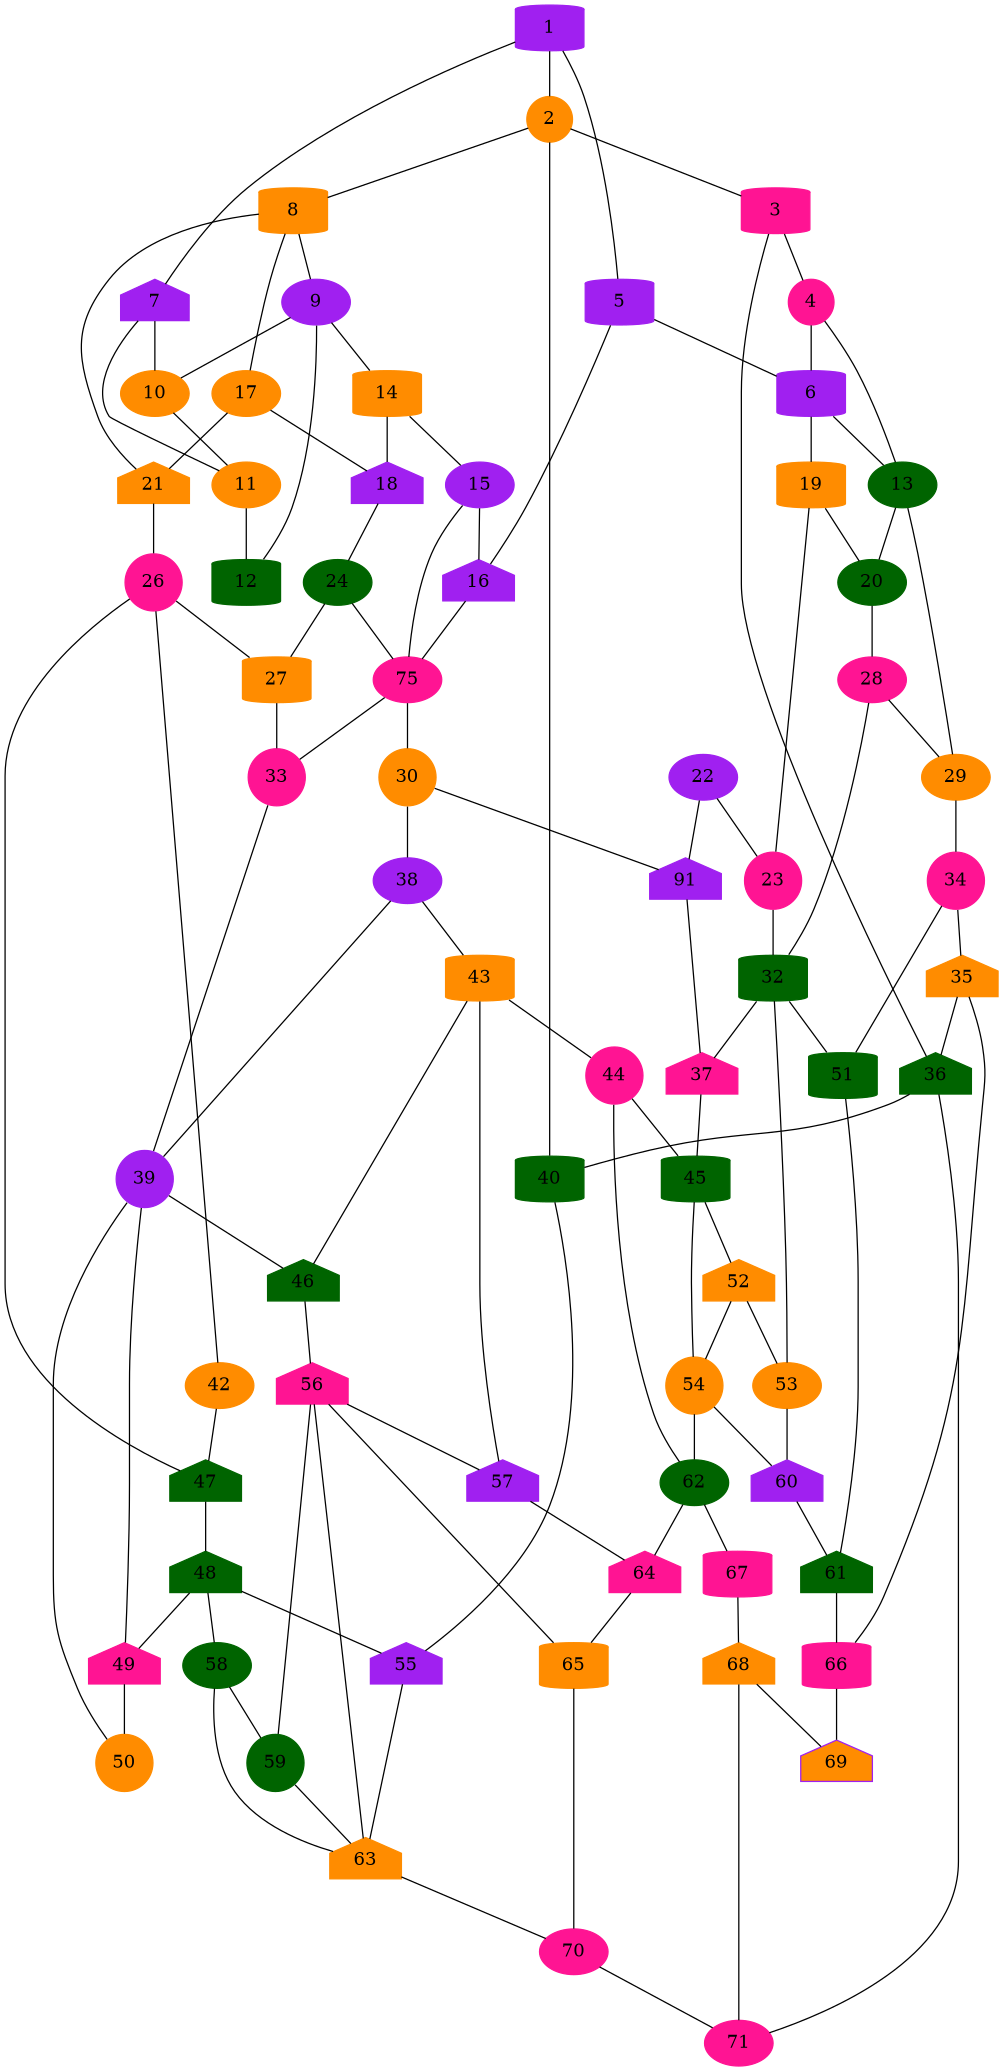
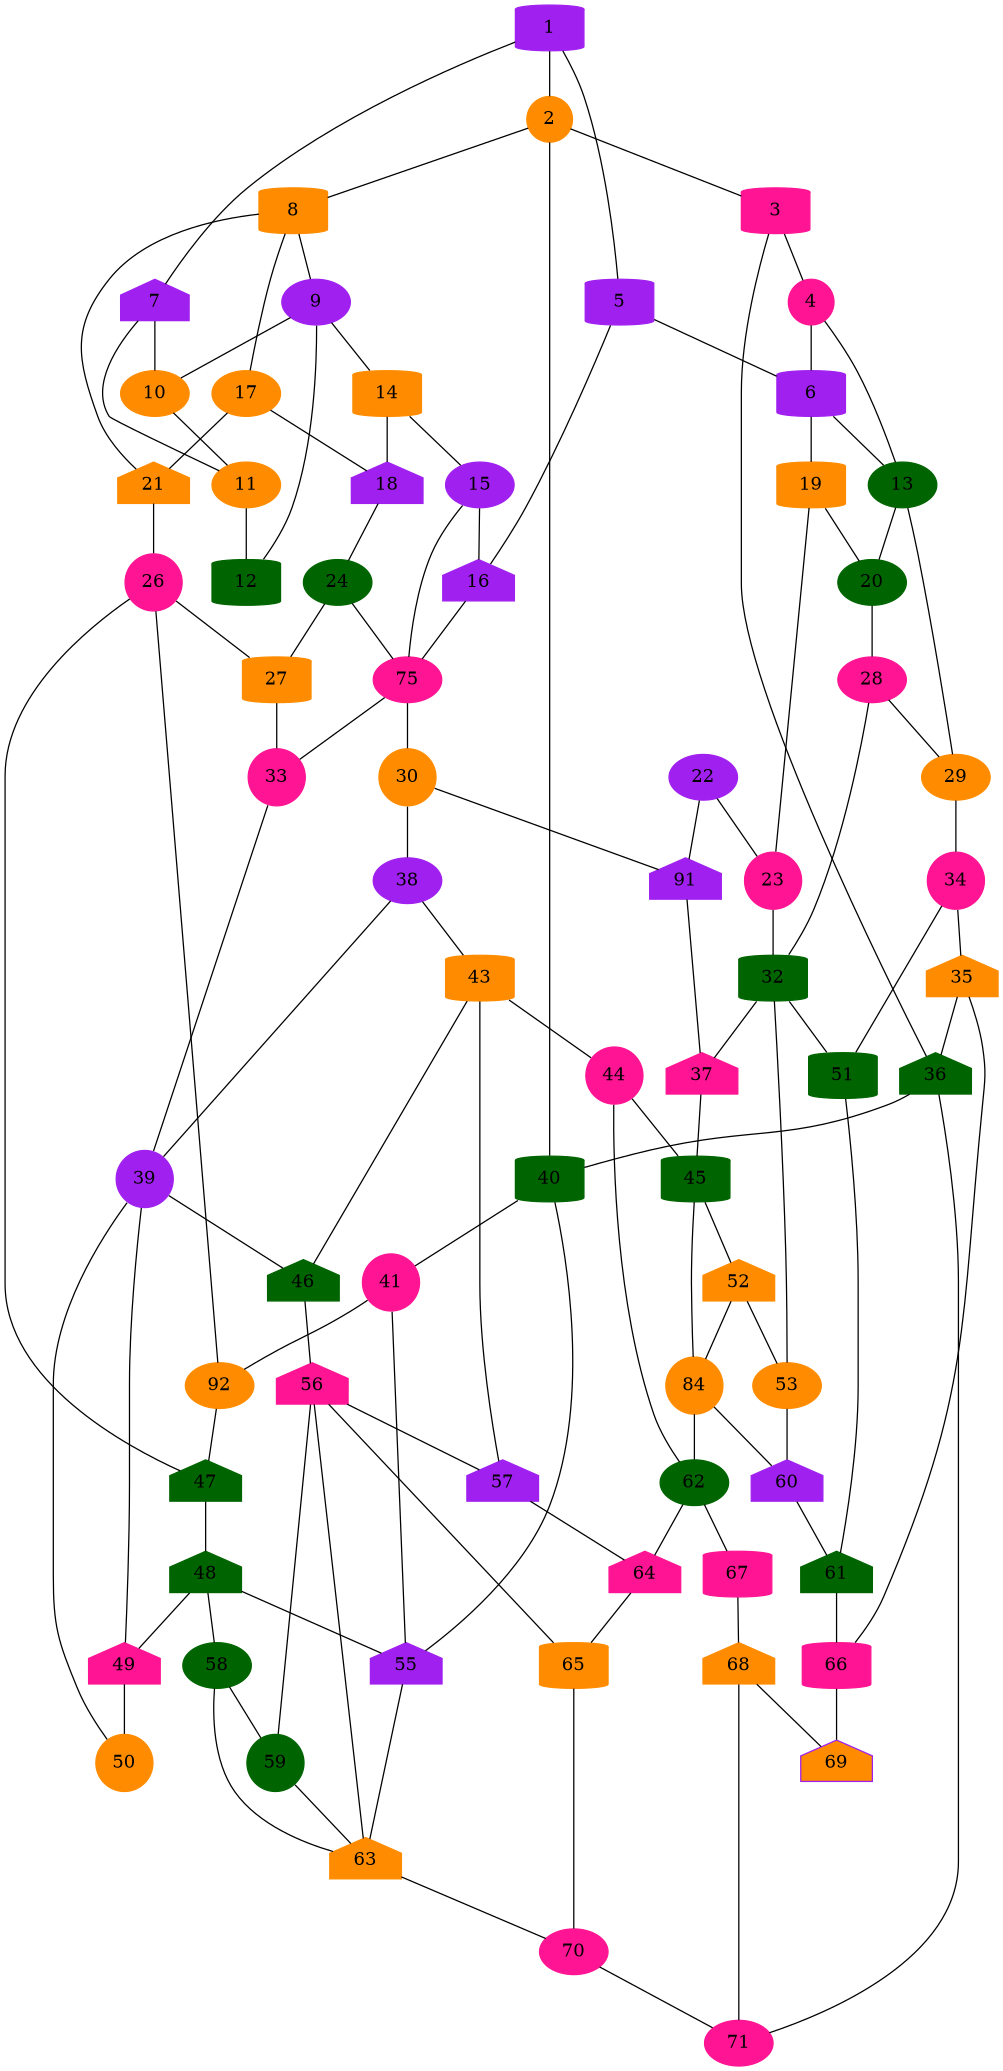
node "41": added
node "42": label "42" -> "92"
node "54": label "54" -> "84"
